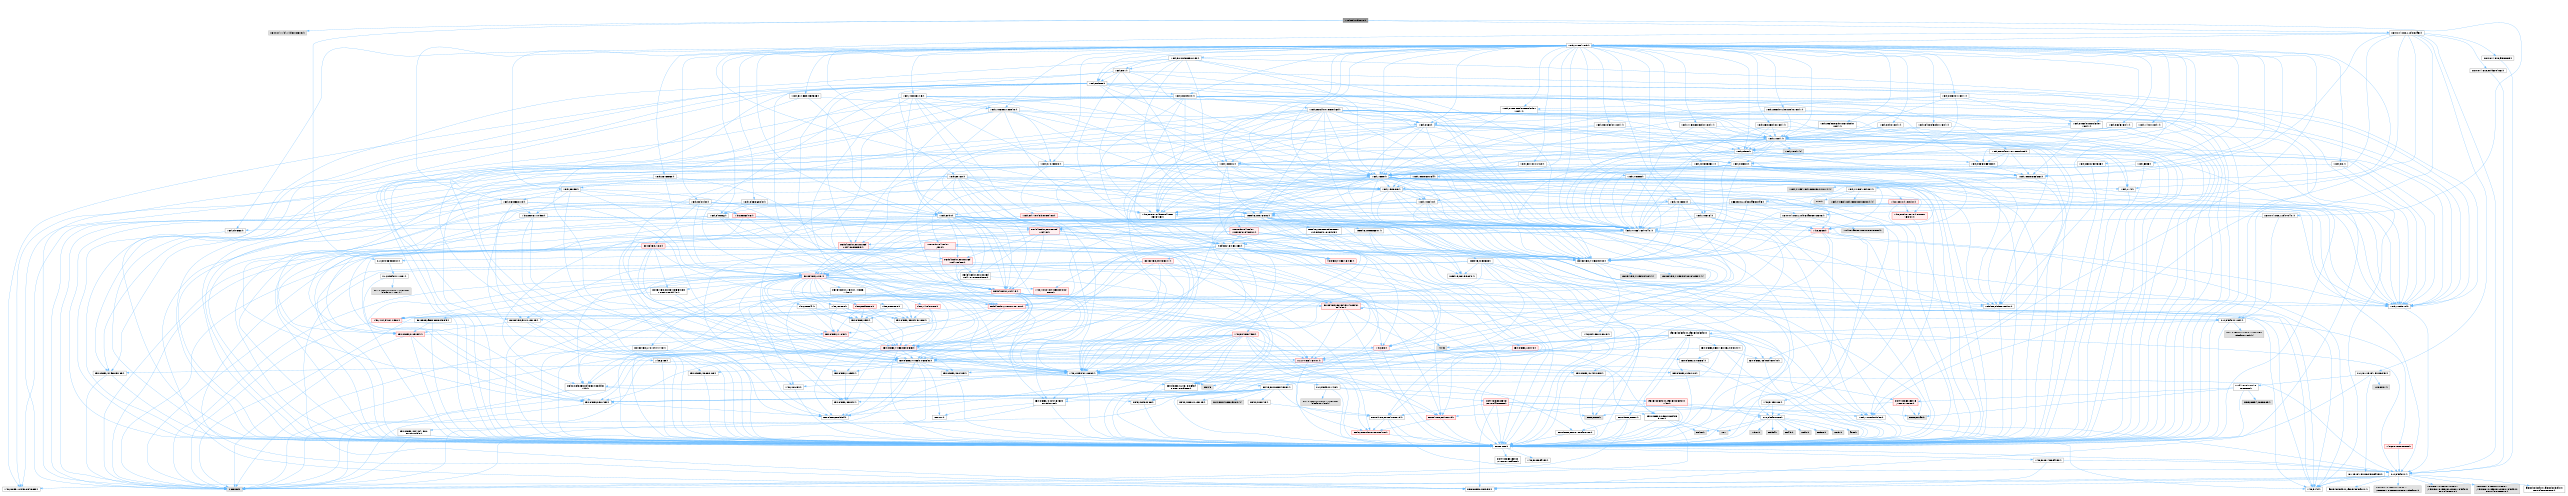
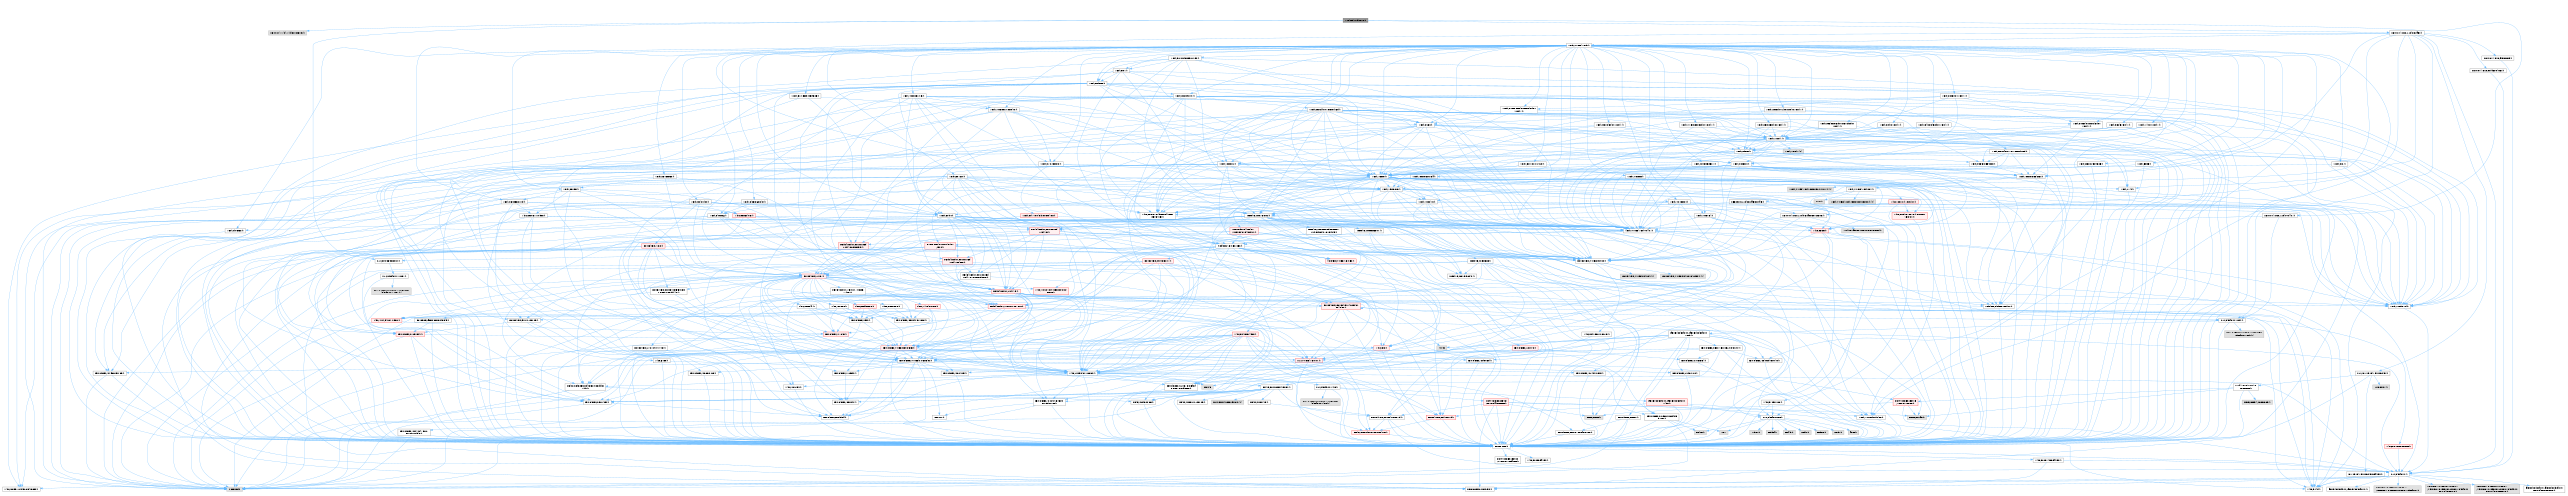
node "Internationalization /Text.h": label "Internationalization /Text.h" -> "QuatRotationTranslation /Text.h"
node "Templates/IsSigned.h": added
